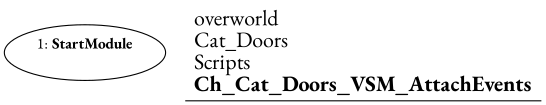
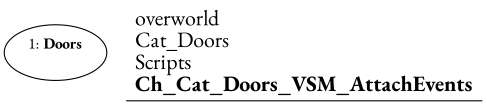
node "1:": text "StartModule" -> "Doors"
